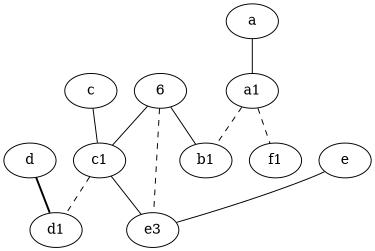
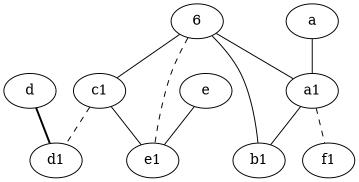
edge "6" -- "a1": added
node "c": removed
edge "a1" -- "b1": style dashed -> solid
node "e3": label "e3" -> "e1"
